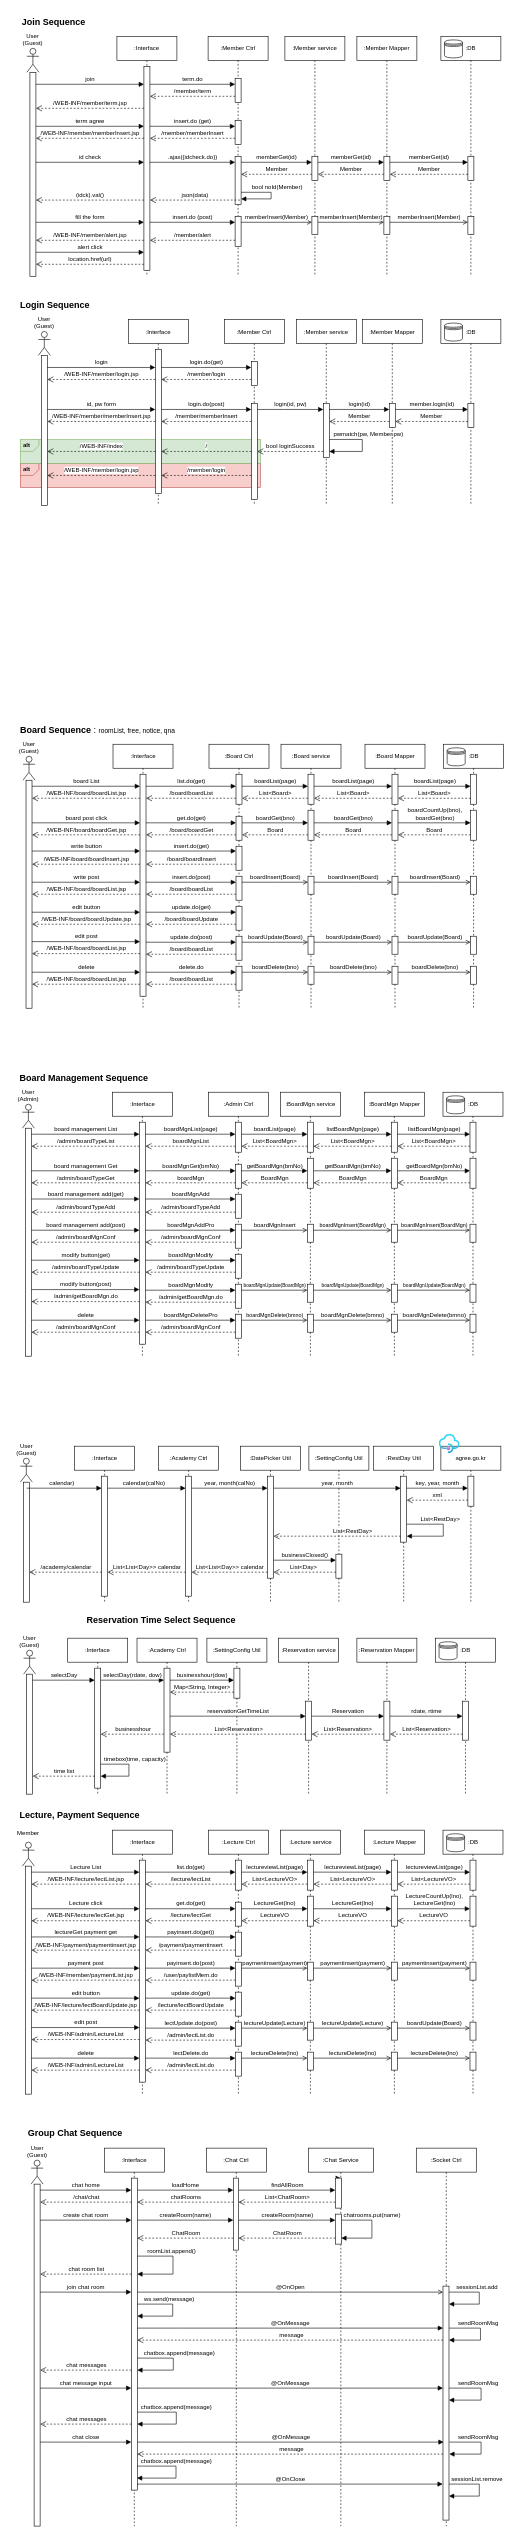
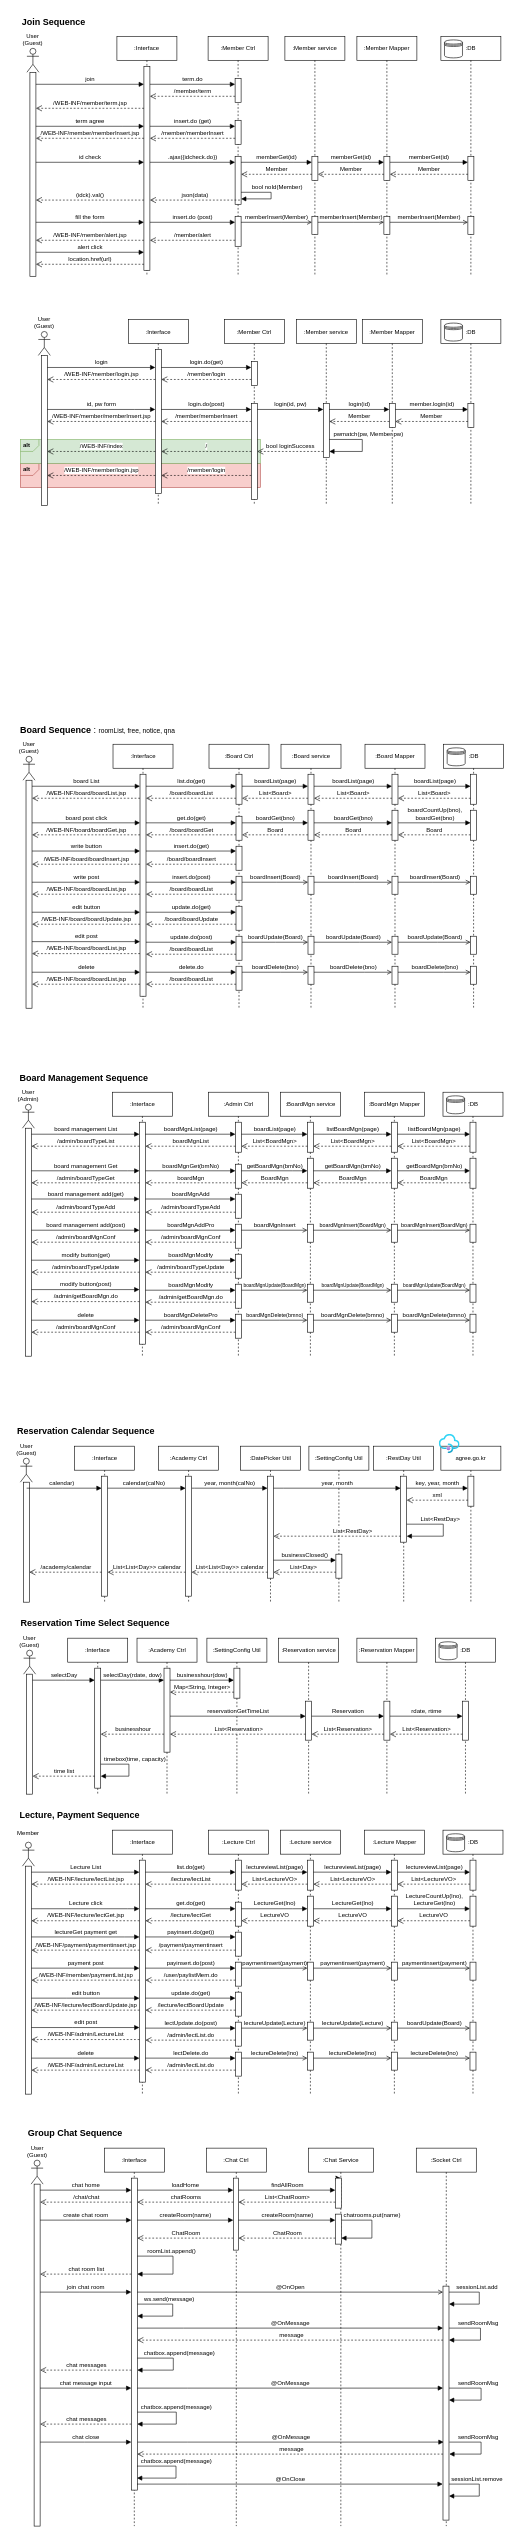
node "Login Sequence": removed
node "Reservation Calendar Sequence": added
node "Reservation Time Select Sequence": moved (173, 1620) -> (107, 1623)
